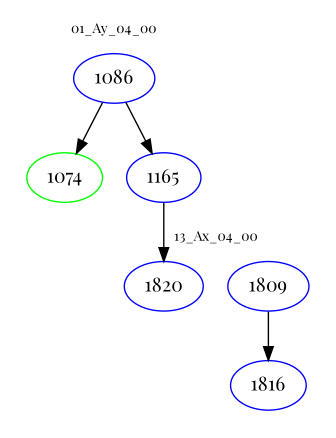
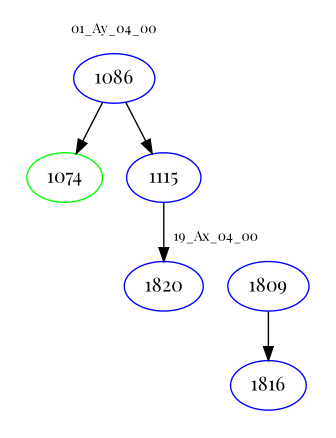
node "1165": label "1165" -> "1115"
cluster "13_Ax_04_00": label "13_Ax_04_00" -> "19_Ax_04_00"
